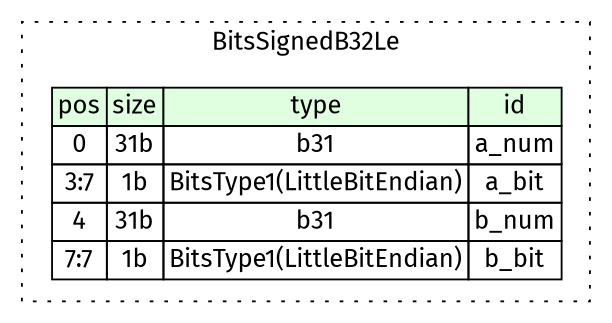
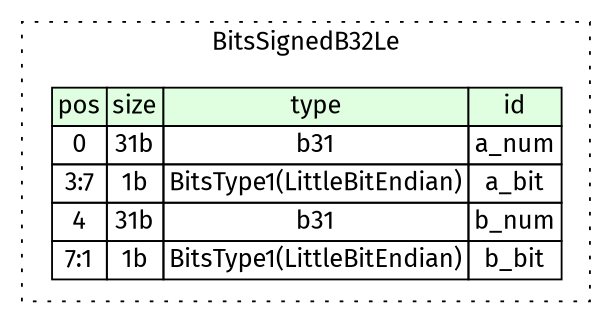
node "pos": text "7:7" -> "7:1"
